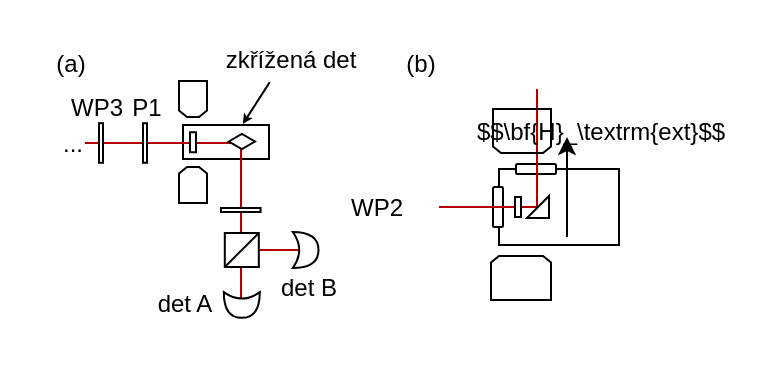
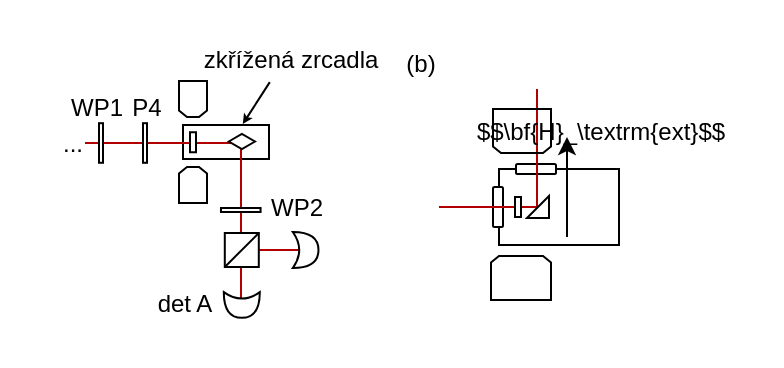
node "zkřížená det": label "zkřížená det" -> "zkřížená zrcadla"
node "(a)": removed
node "WP3": label "WP3" -> "WP1"
node "P1": label "P1" -> "P4"
node "WP2": moved (377, 210) -> (297, 210)
node "det B": removed
